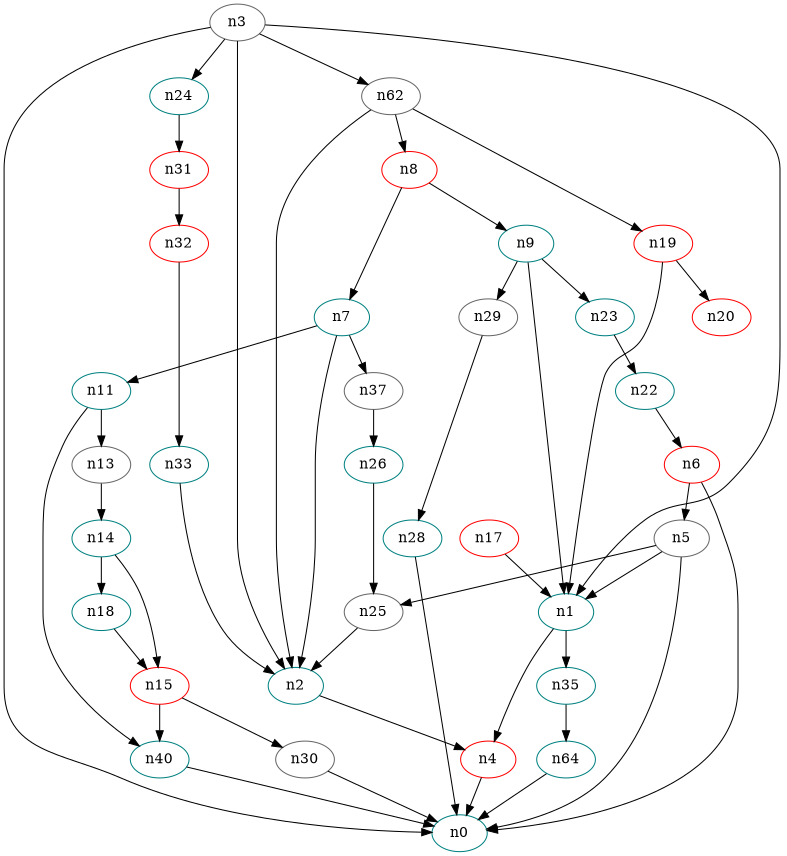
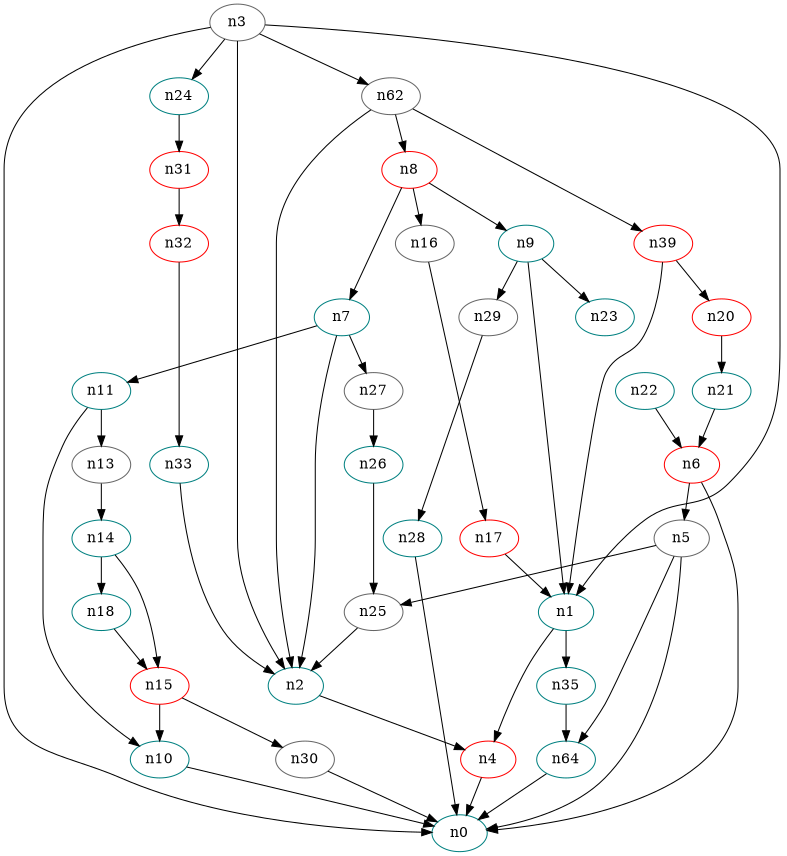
node "n16": added
node "n19": label "n19" -> "n39"
edge "n23" -> "n22": removed
node "n37": label "n37" -> "n27"
node "n21": added
edge "n5" -> "n1": now "n5" -> "n64"
node "n40": label "n40" -> "n10"
